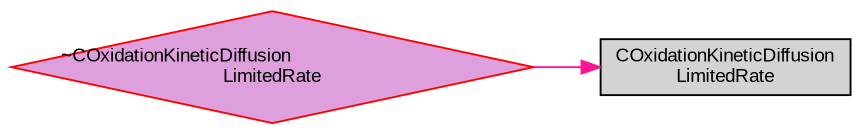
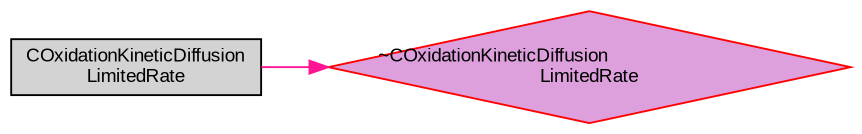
edge "~COxidationKineticDiffusion LimitedRate" -> "COxidationKineticDiffusion LimitedRate": reversed
